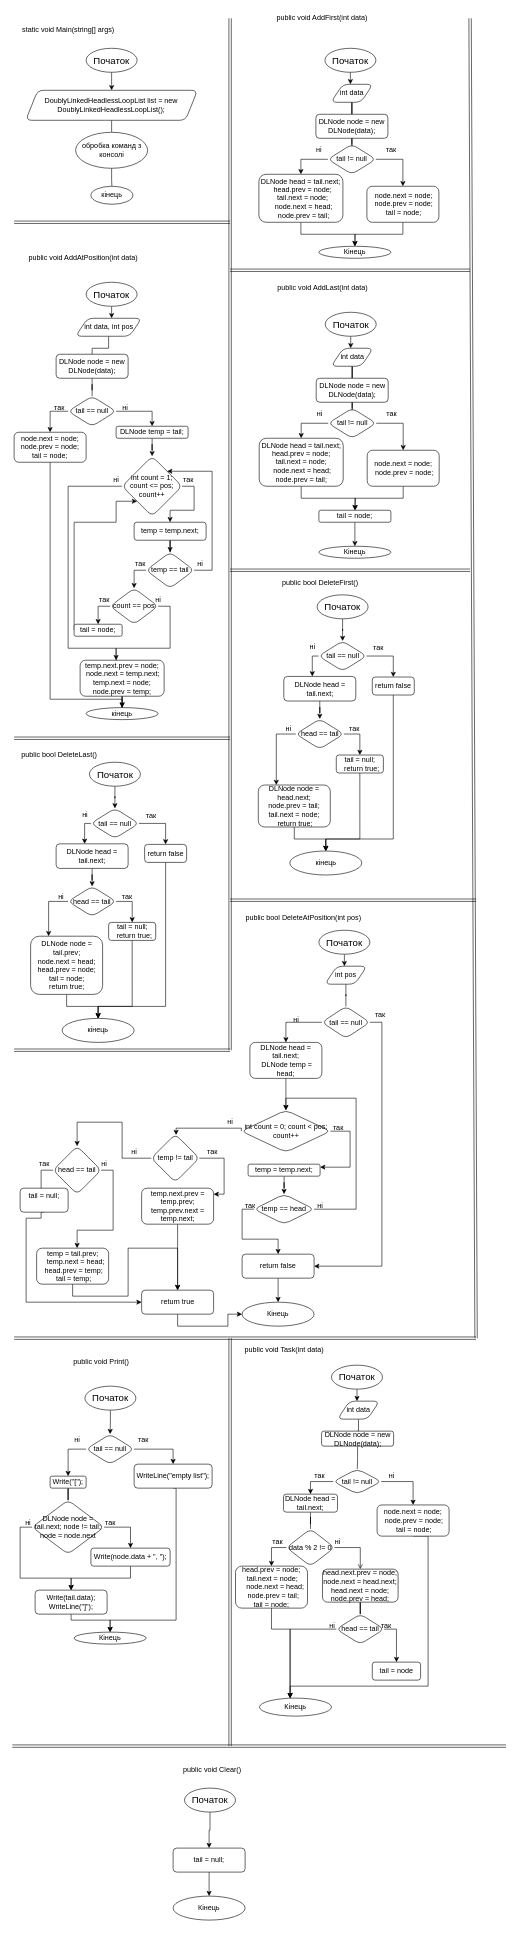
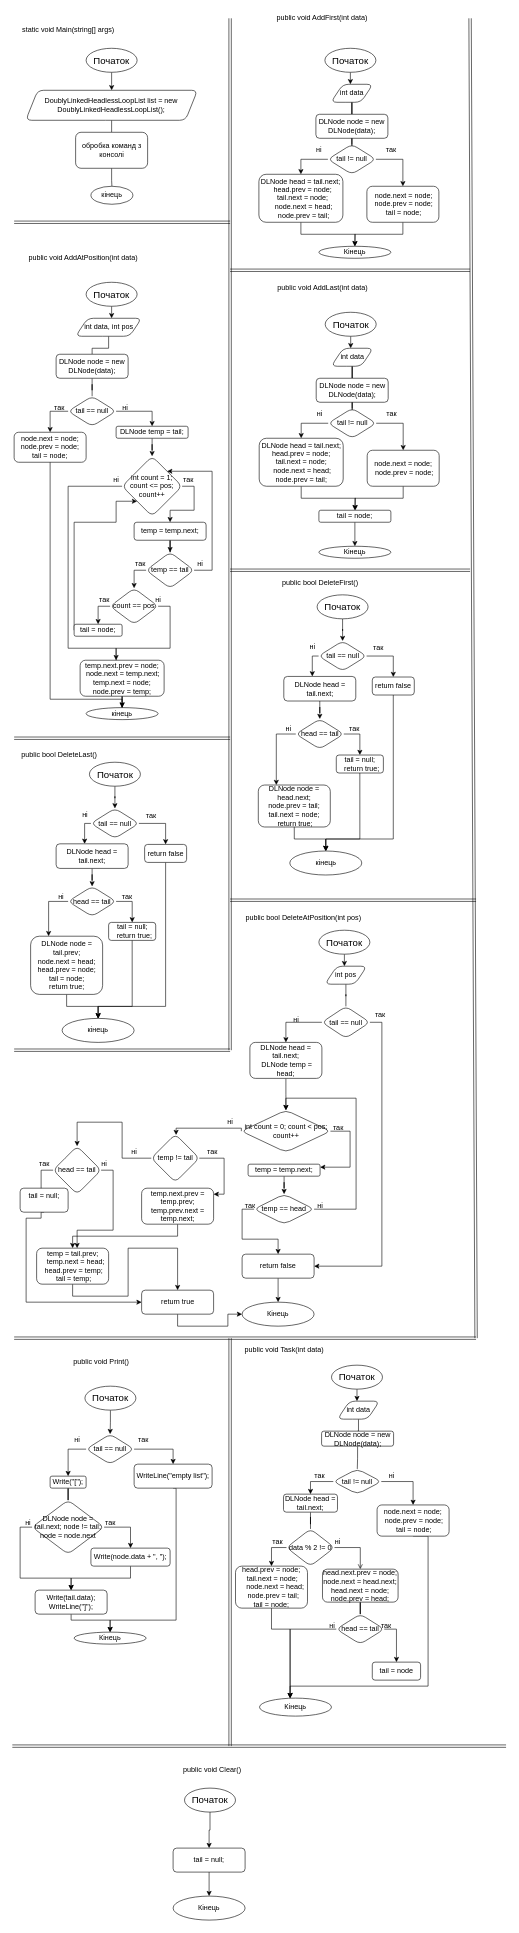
node "обробка команд з консолі": shape ellipse -> rounded rectangle
edge "temp.next.prev = temp.prev; temp.prev.next = temp.next;" -> "return true": now "temp.next.prev = temp.prev; temp.prev.next = temp.next;" -> "temp = tail.prev; temp.next = head; head.prev = temp; tail = temp;"
